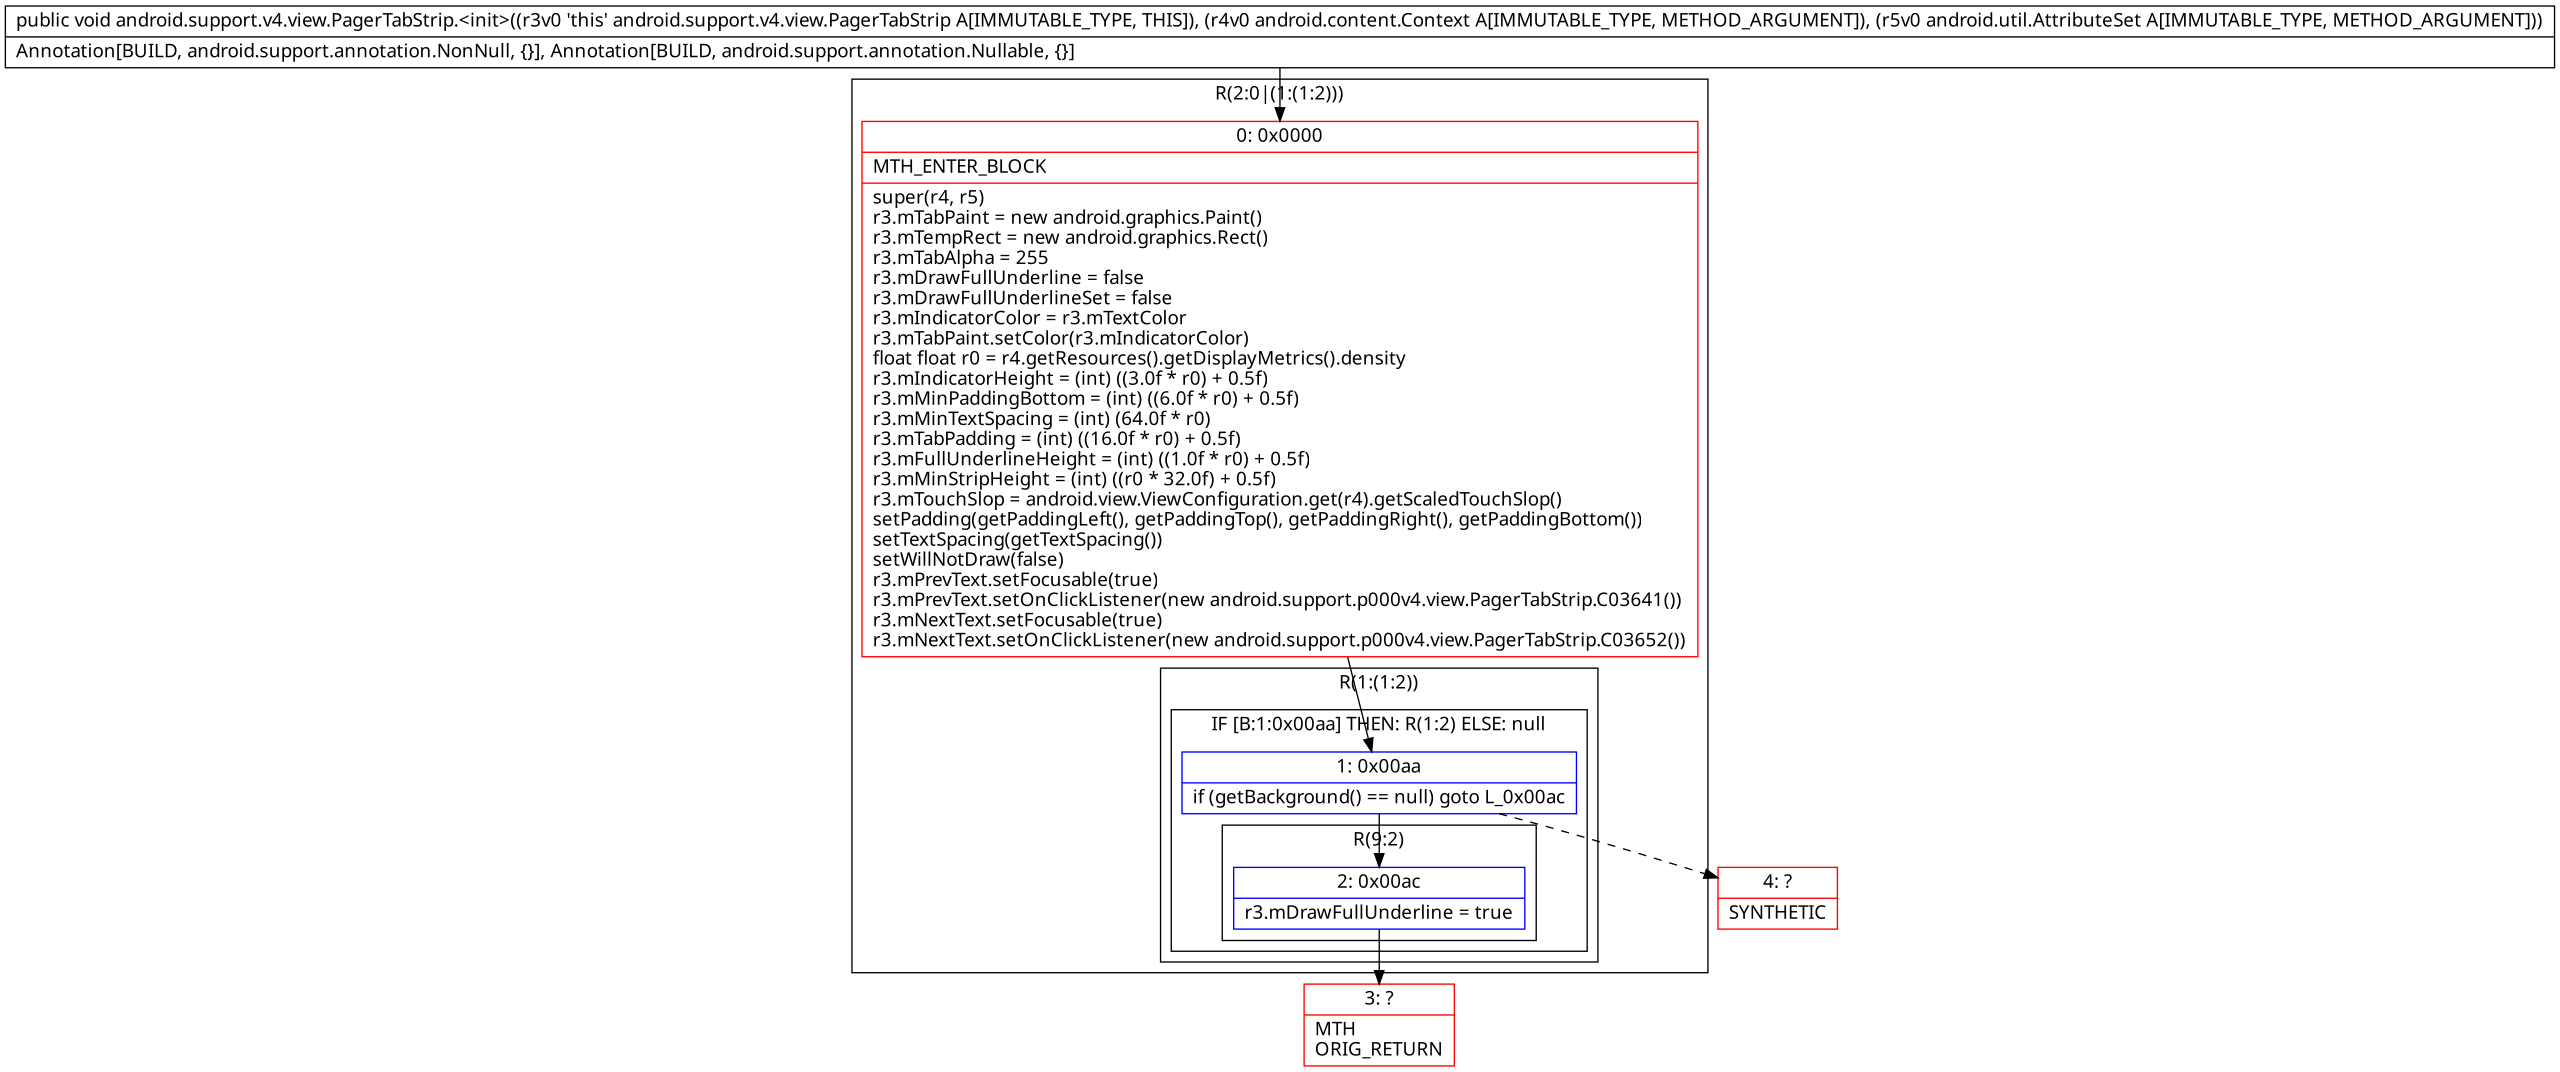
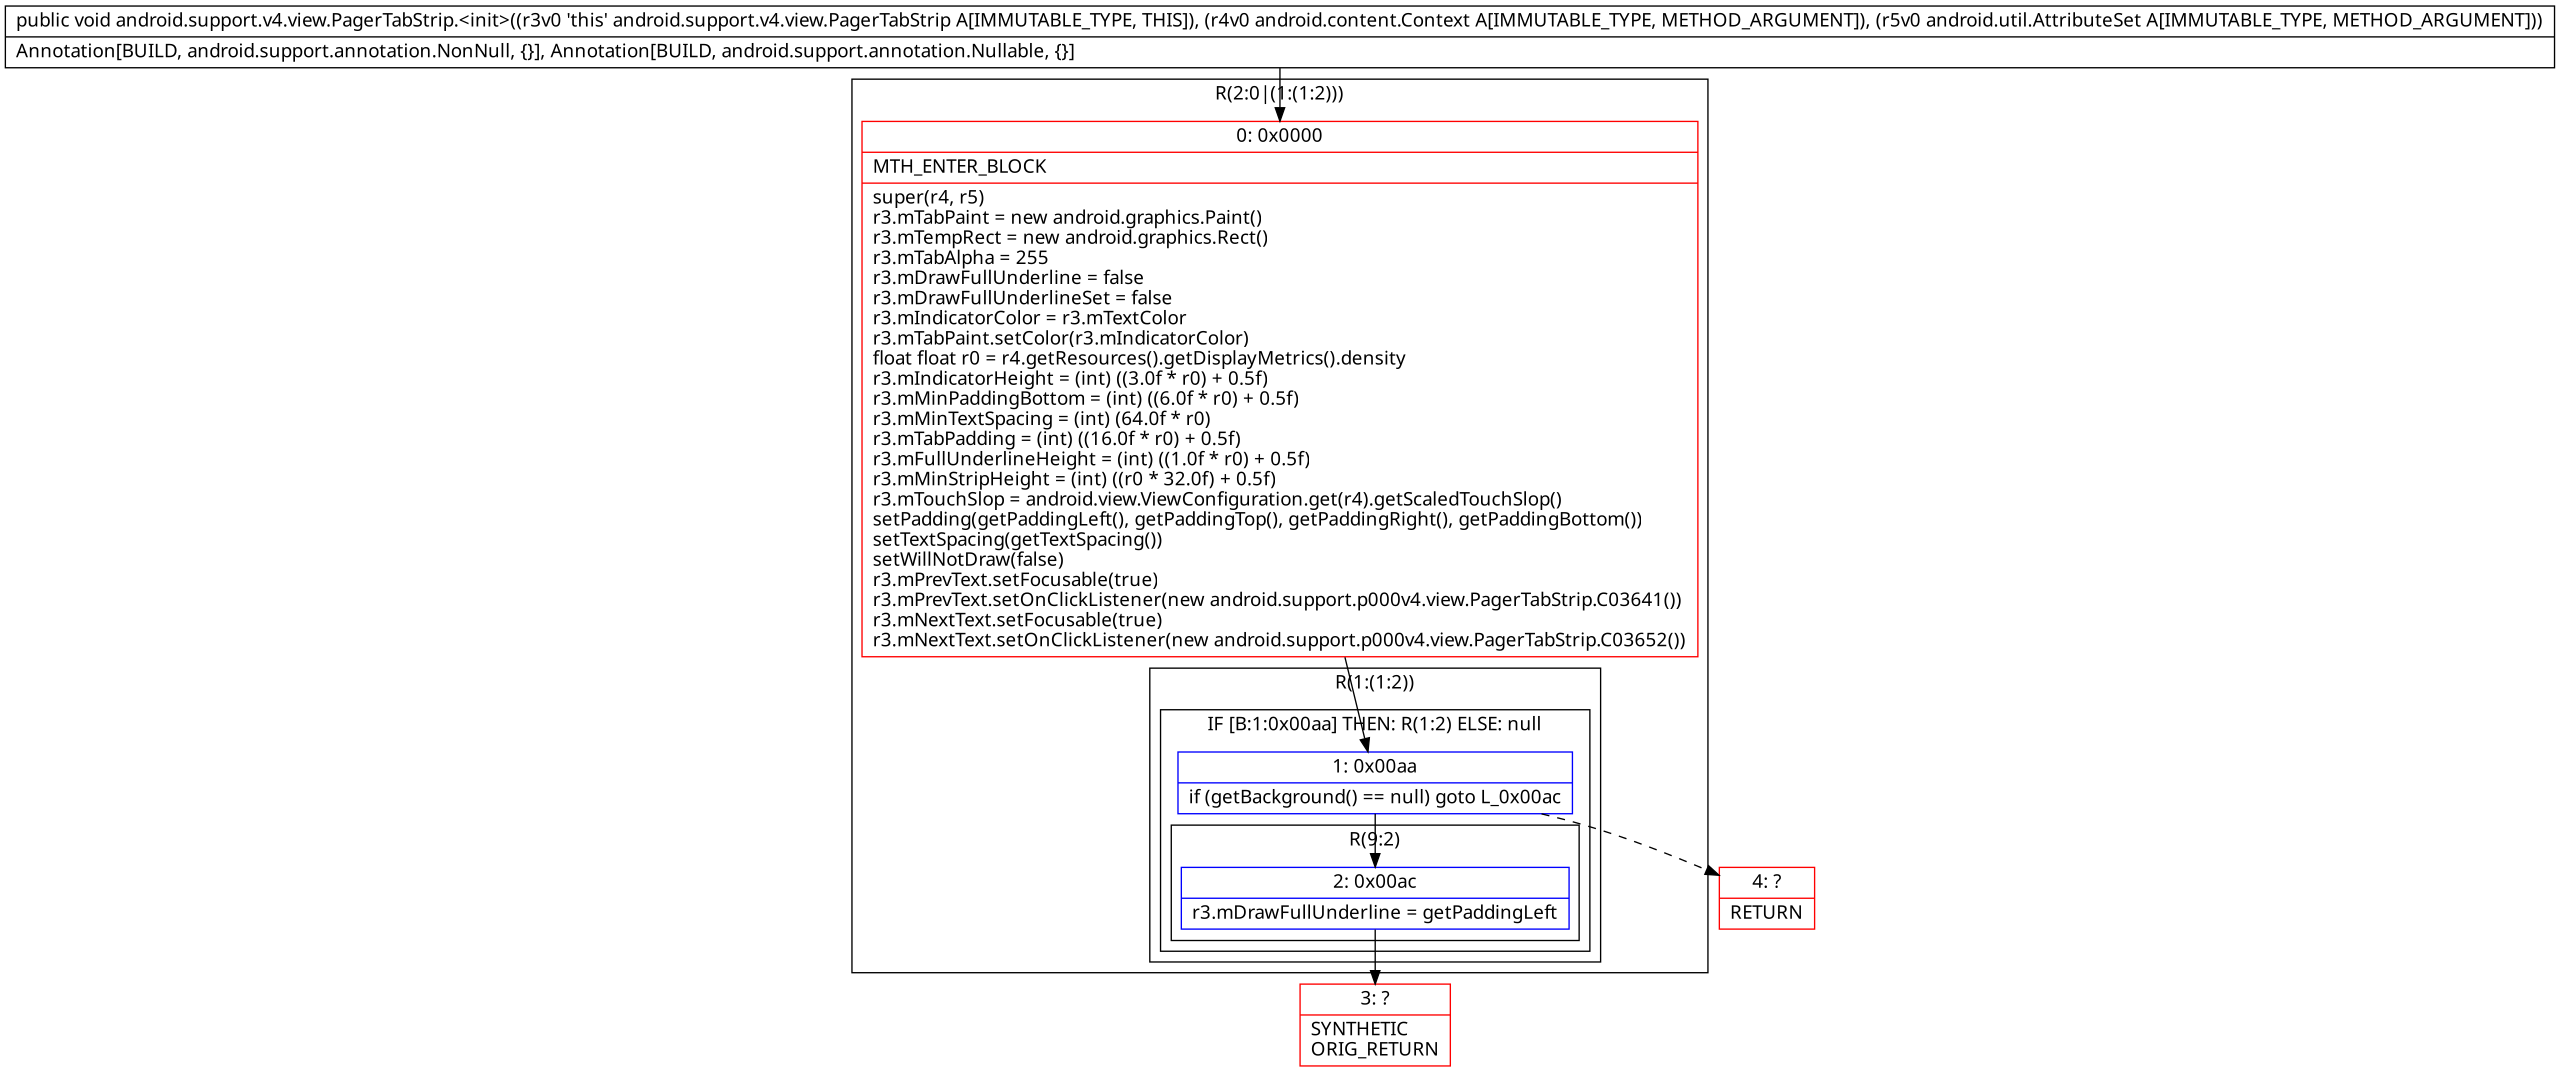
node "2: 0x00ac": text "r3.mDrawFullUnderline = true" -> "r3.mDrawFullUnderline = getPaddingLeft"
node "4: ?": text "SYNTHETIC" -> "RETURN"
node "3: ?": text "MTH" -> "SYNTHETIC"
